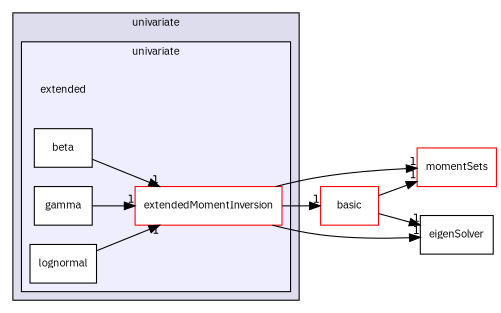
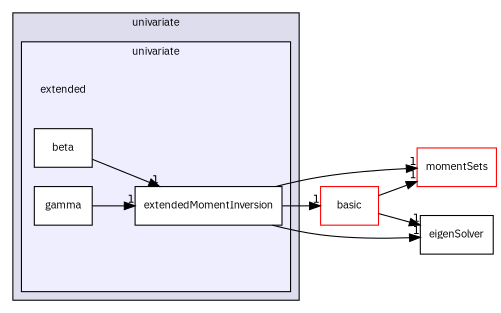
node "extendedMomentInversion": color red -> black
node "lognormal": removed
